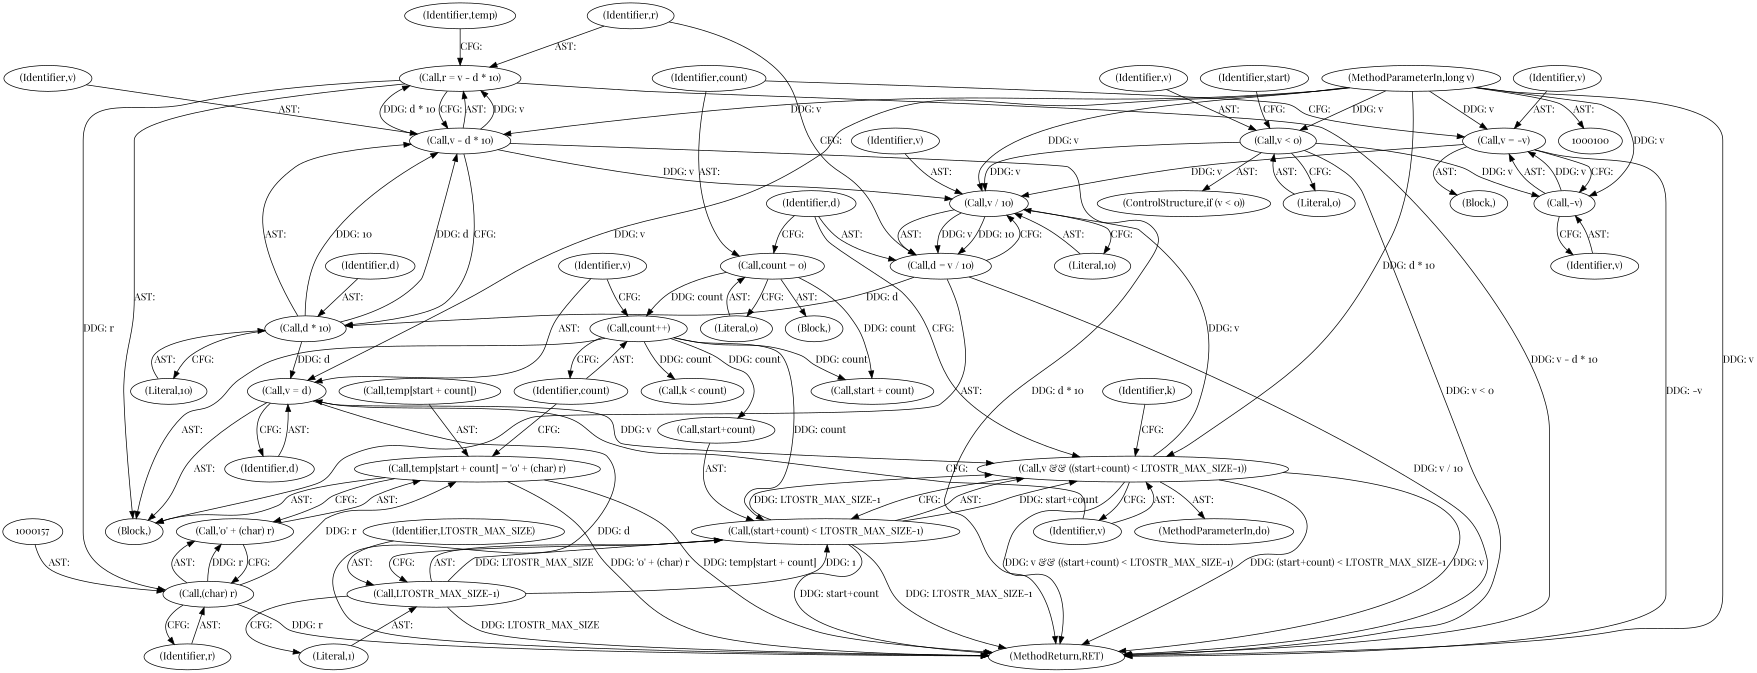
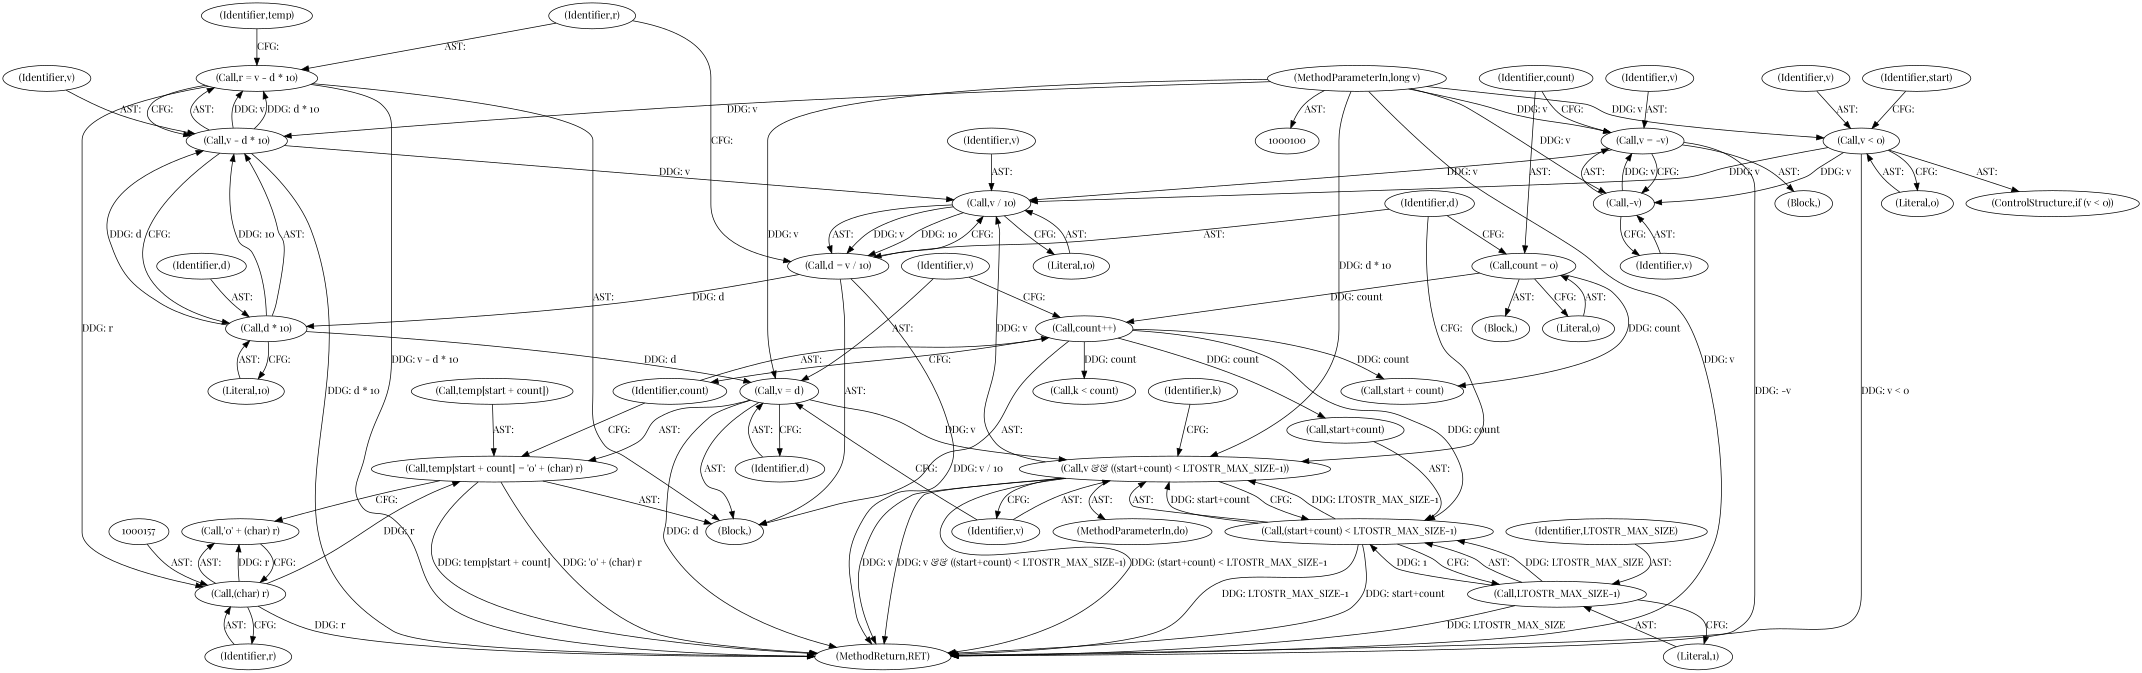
edge "(MethodParameterIn,long v)" -> "(Call,v / 10)": removed, label "DDG: v"
edge "(Call,'0' + (char) r)" -> "(Call,temp[start + count] = '0' + (char) r)": now "(Call,v = d)" -> "(Call,temp[start + count] = '0' + (char) r)"
